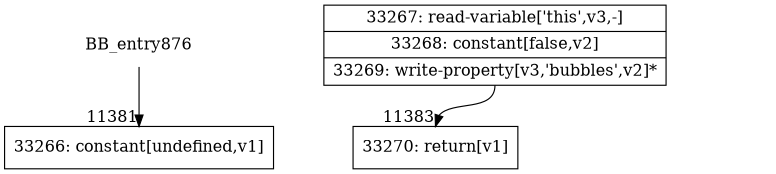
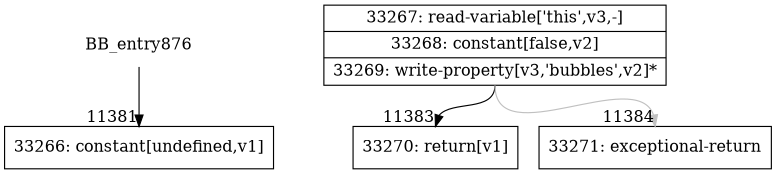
node "33271: exceptional-return": added
